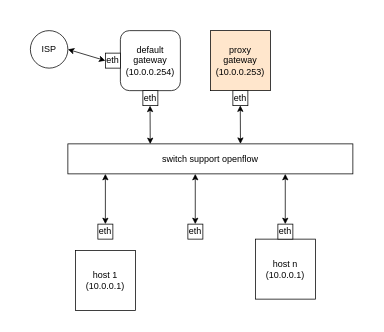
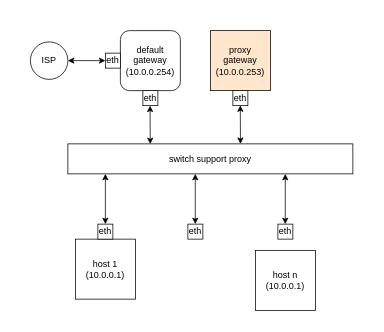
node "ISP": moved (49, 49) -> (49, 60)
node "switch support openflow": label "switch support openflow" -> "switch support proxy"
node "host n (10.0.0.1)": moved (285, 269) -> (285, 280)
node "host 1 (10.0.0.1)": moved (105, 280) -> (105, 269)
